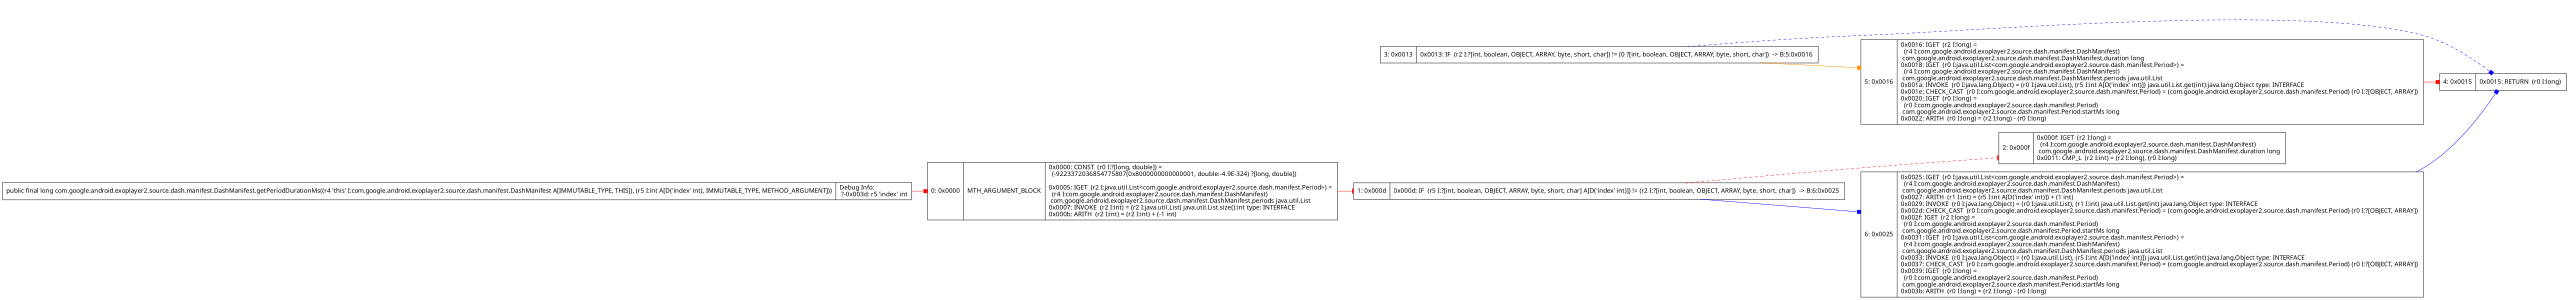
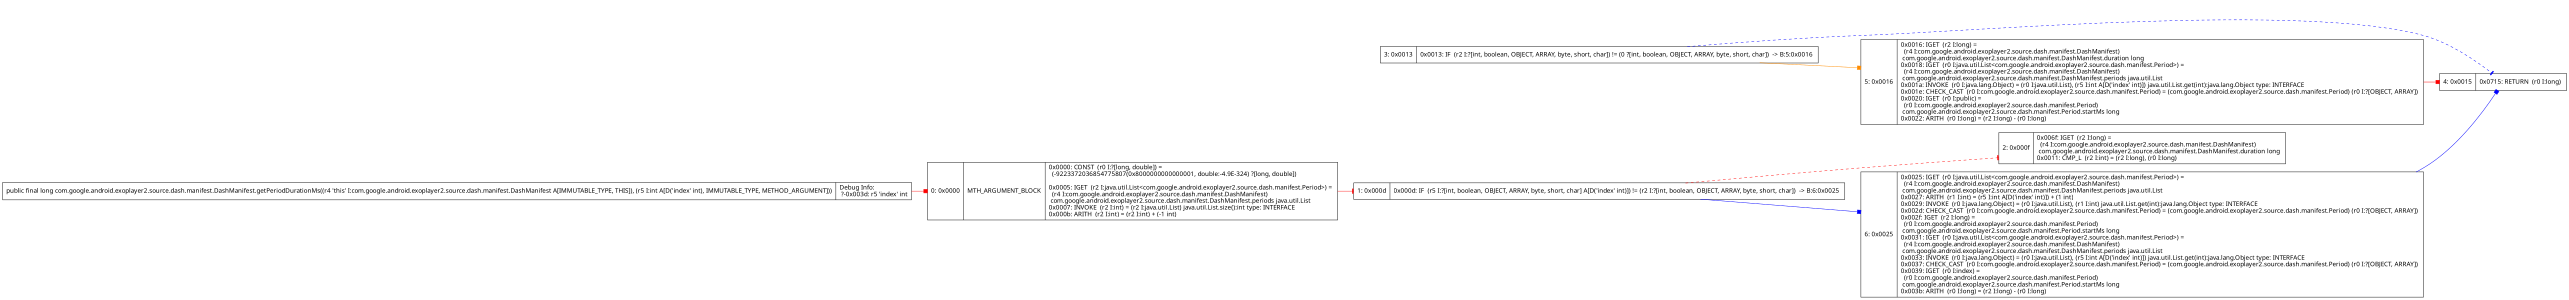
edge "3: 0x0013" -> "4: 0x0015": arrowhead box -> tee
node "4: 0x0015": text "0x0015: RETURN  (r0 I:long)" -> "0x0715: RETURN  (r0 I:long)"
node "5: 0x0016": text "0x0020: IGET  (r0 I:long) =" -> "0x0020: IGET  (r0 I:public) ="
node "2: 0x000f": text "0x000f: IGET  (r2 I:long) =" -> "0x006f: IGET  (r2 I:long) ="
node "6: 0x0025": text "0x0039: IGET  (r0 I:long) =" -> "0x0039: IGET  (r0 I:index) ="
